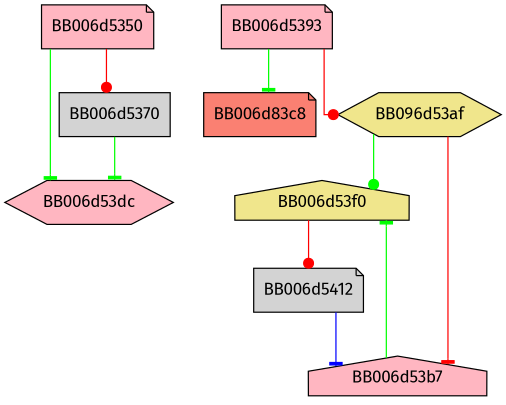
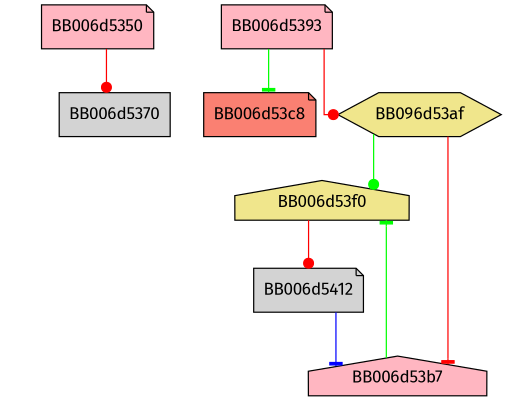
node "BB006d83c8": label "BB006d83c8" -> "BB006d53c8"
node "BB006d53dc": removed
